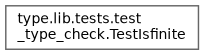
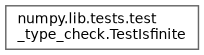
node "type.lib.tests.test _type_check.TestIsfinite": label "type.lib.tests.test _type_check.TestIsfinite" -> "numpy.lib.tests.test _type_check.TestIsfinite"
